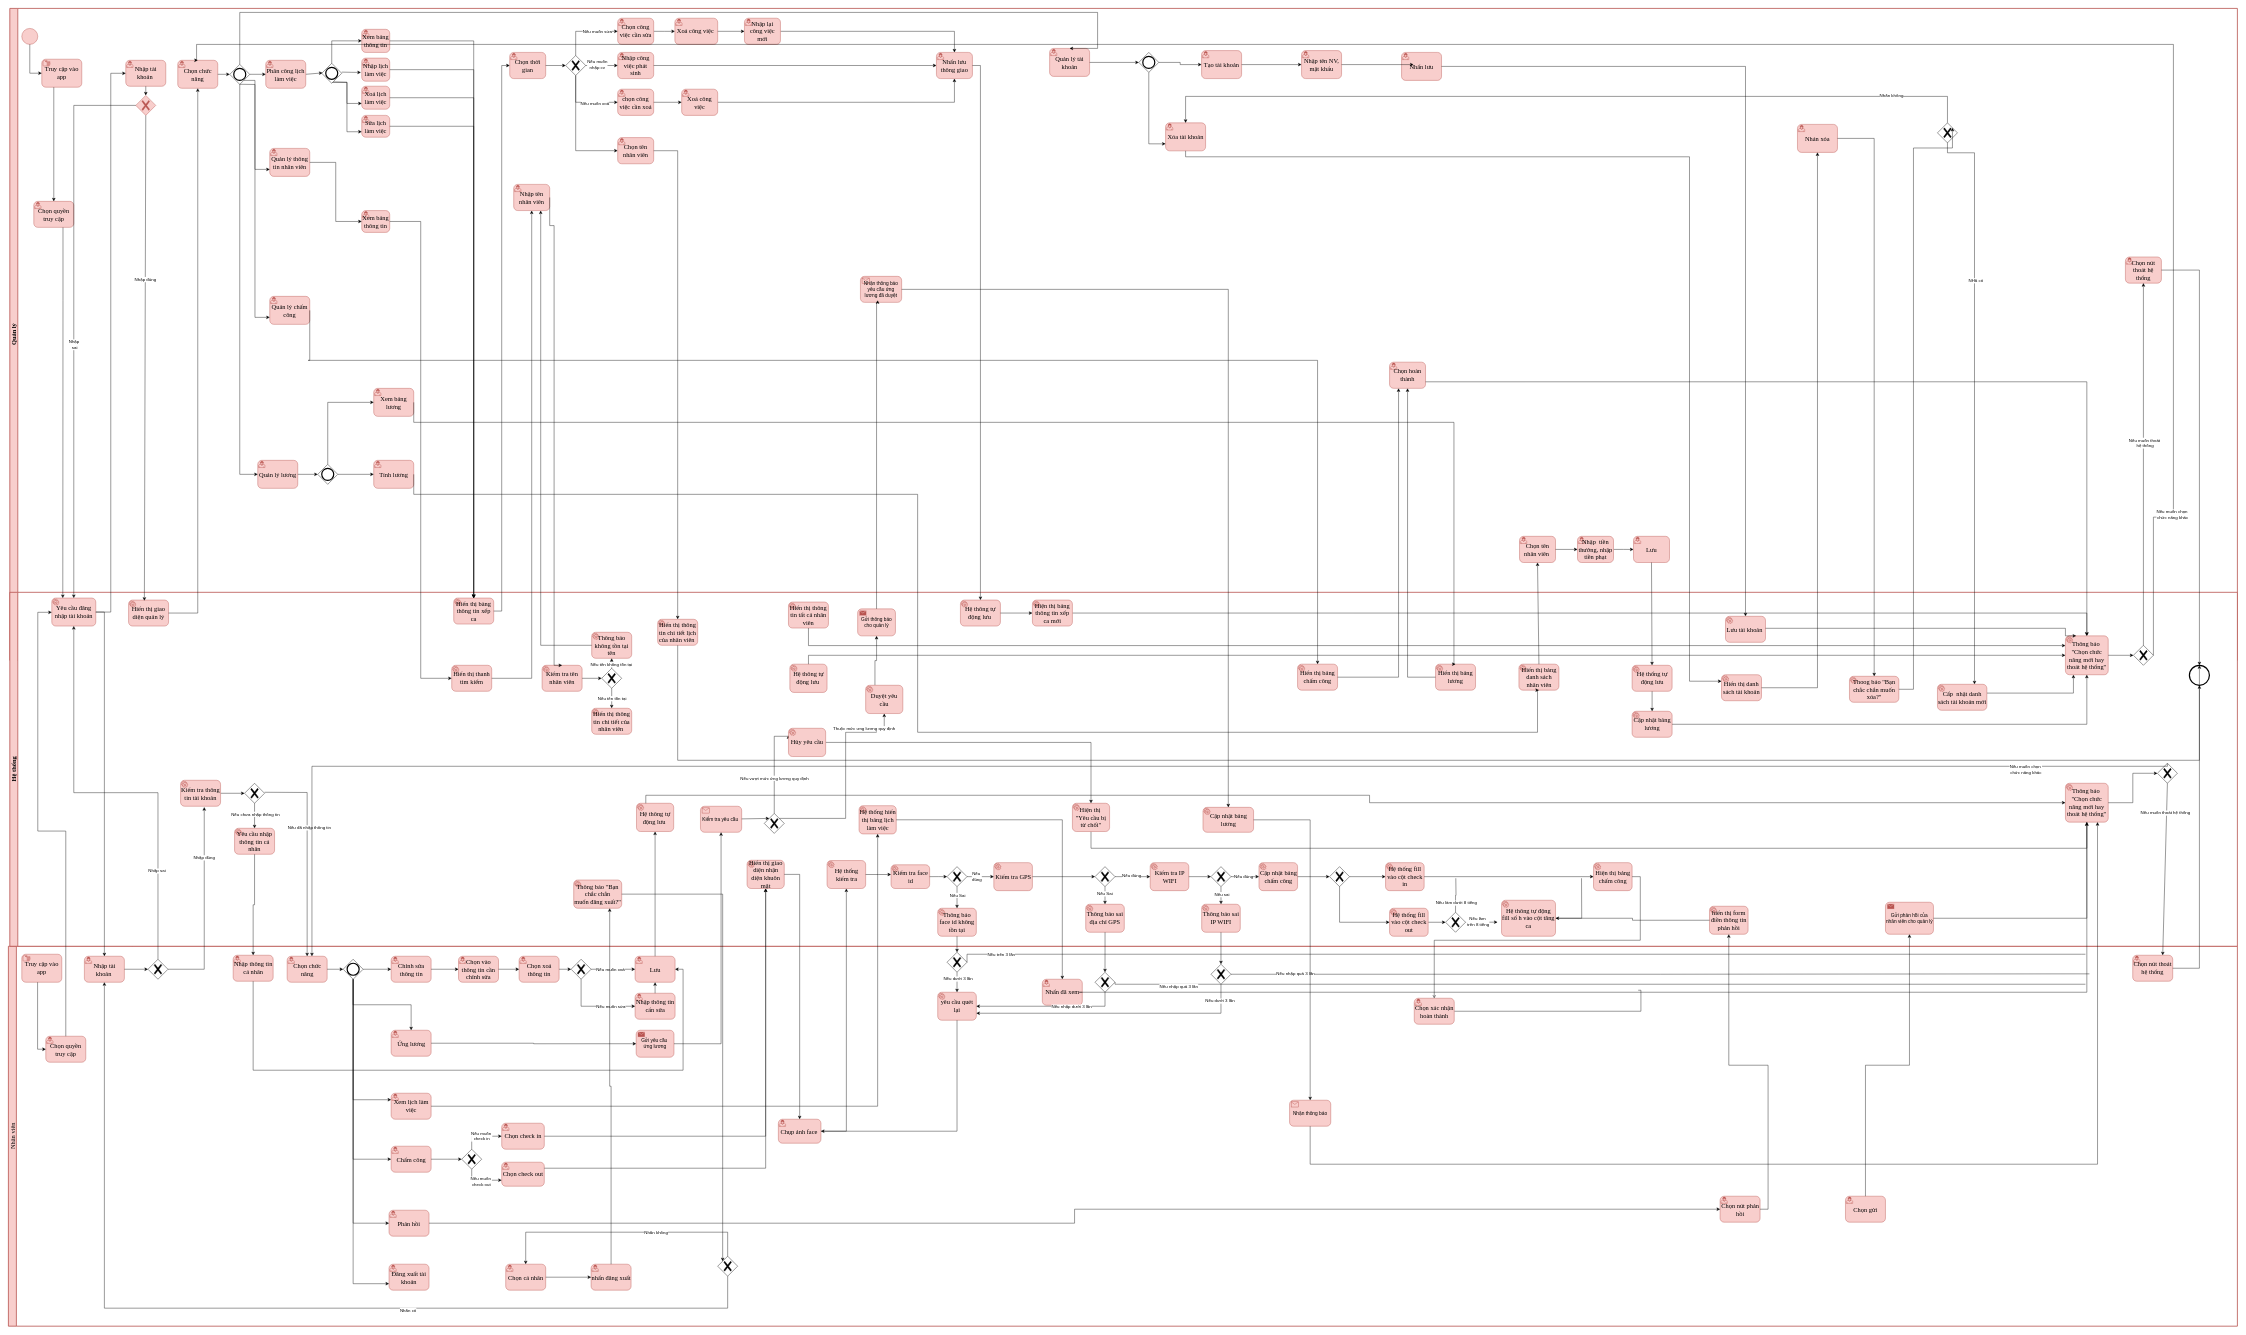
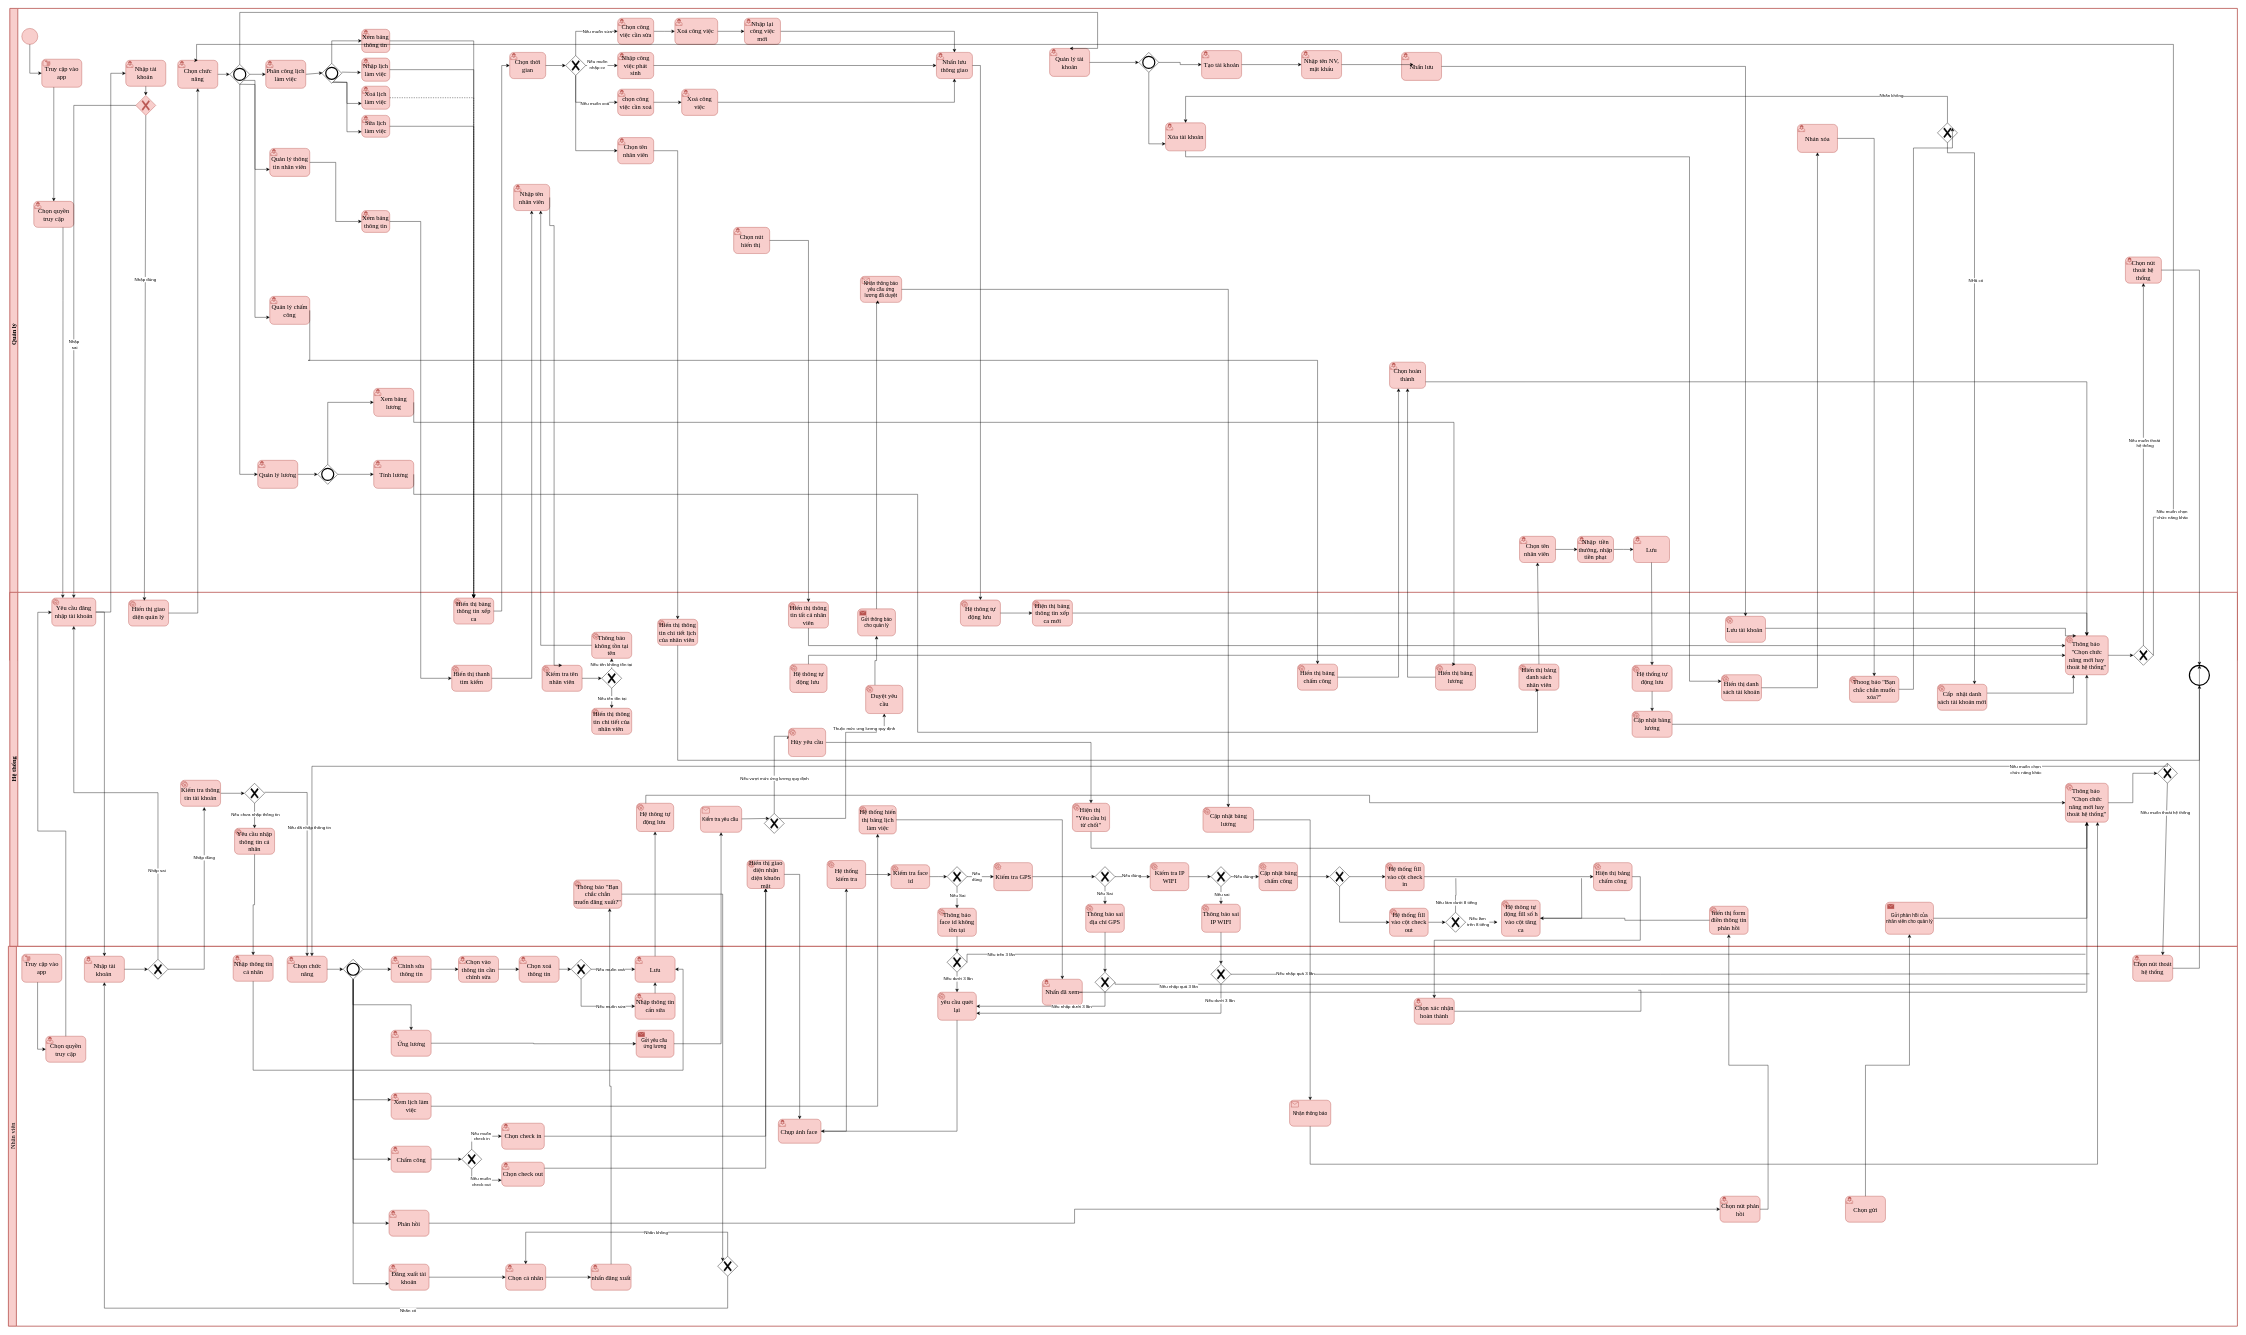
edge "Xoá lịch làm việc" -> "Hiển thị bàng thông tin xếp ca": style solid -> dashed
node "Chọn nút hiển thị": added
edge "Chọn nút hiển thị" -> "Hiển thị thông tin tất cả nhân viên": added
node "Hệ thông tự động fill số h vào cột tăng ca": size 54x36 -> 39x36
edge "Hiện thị bảng chấm công" -> "Chọn xác nhận hoàn thành": arrowhead open -> classic
edge "Đăng xuất tài khoản" -> "Chọn cá nhân": added
